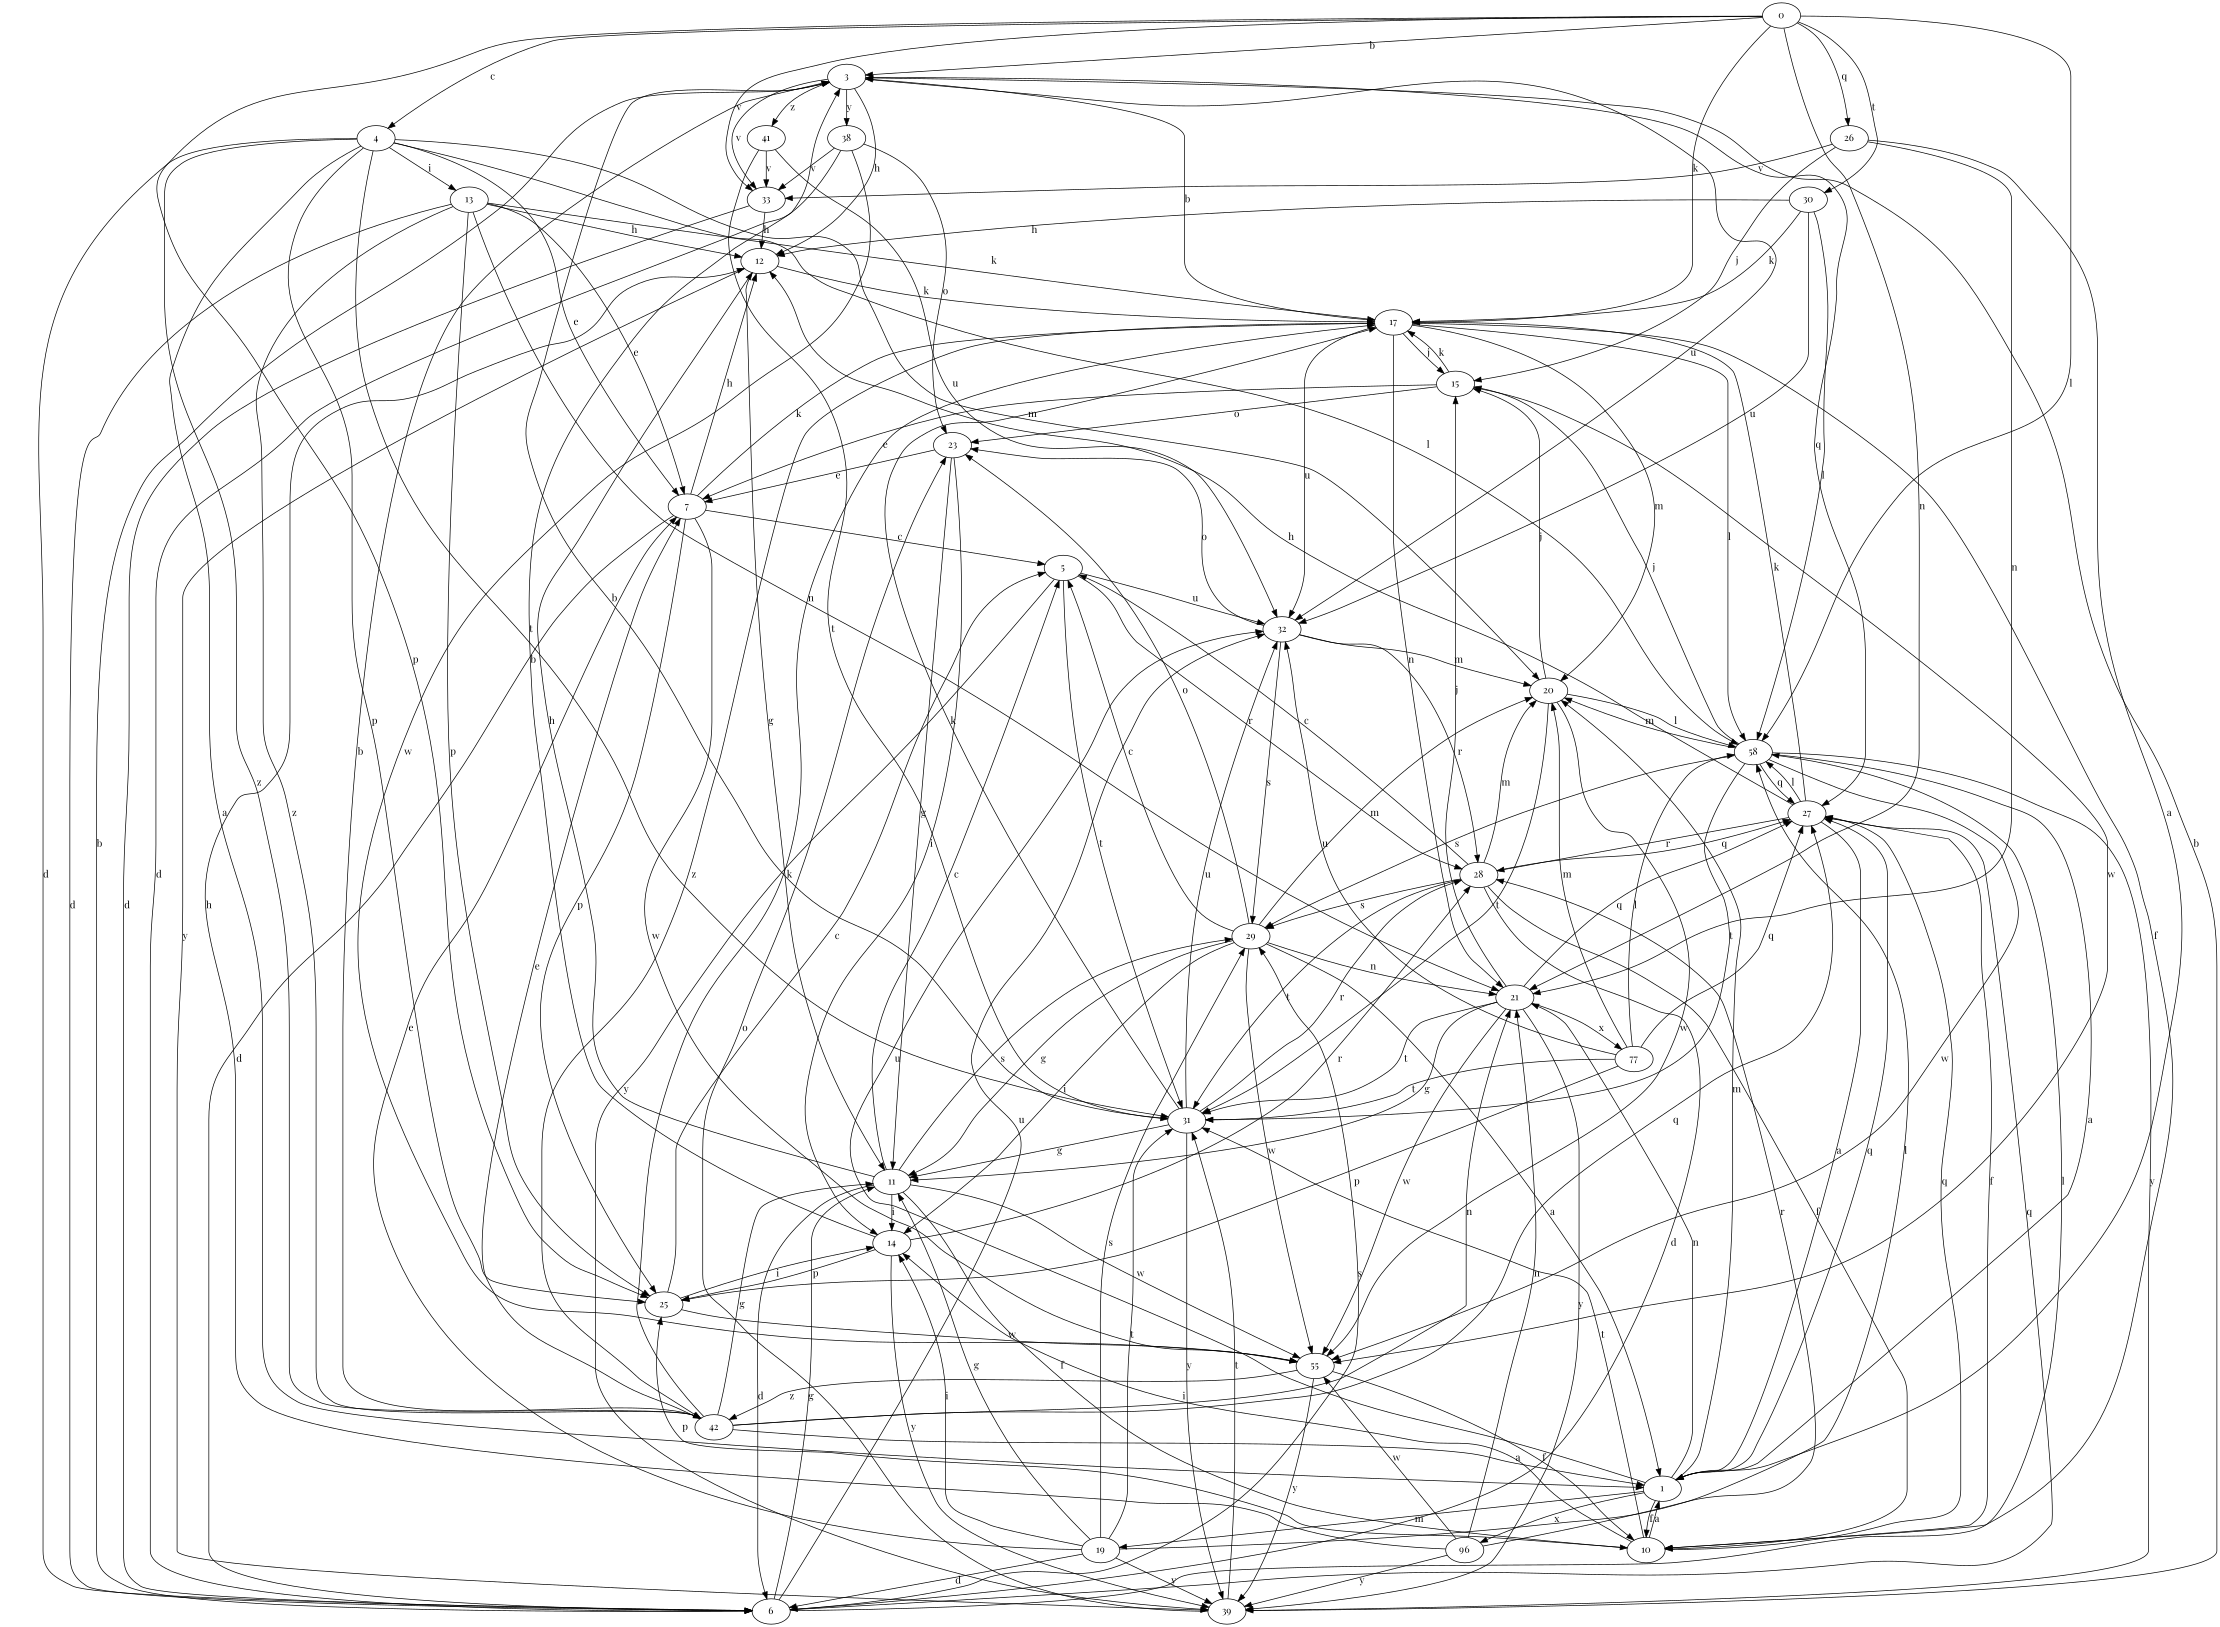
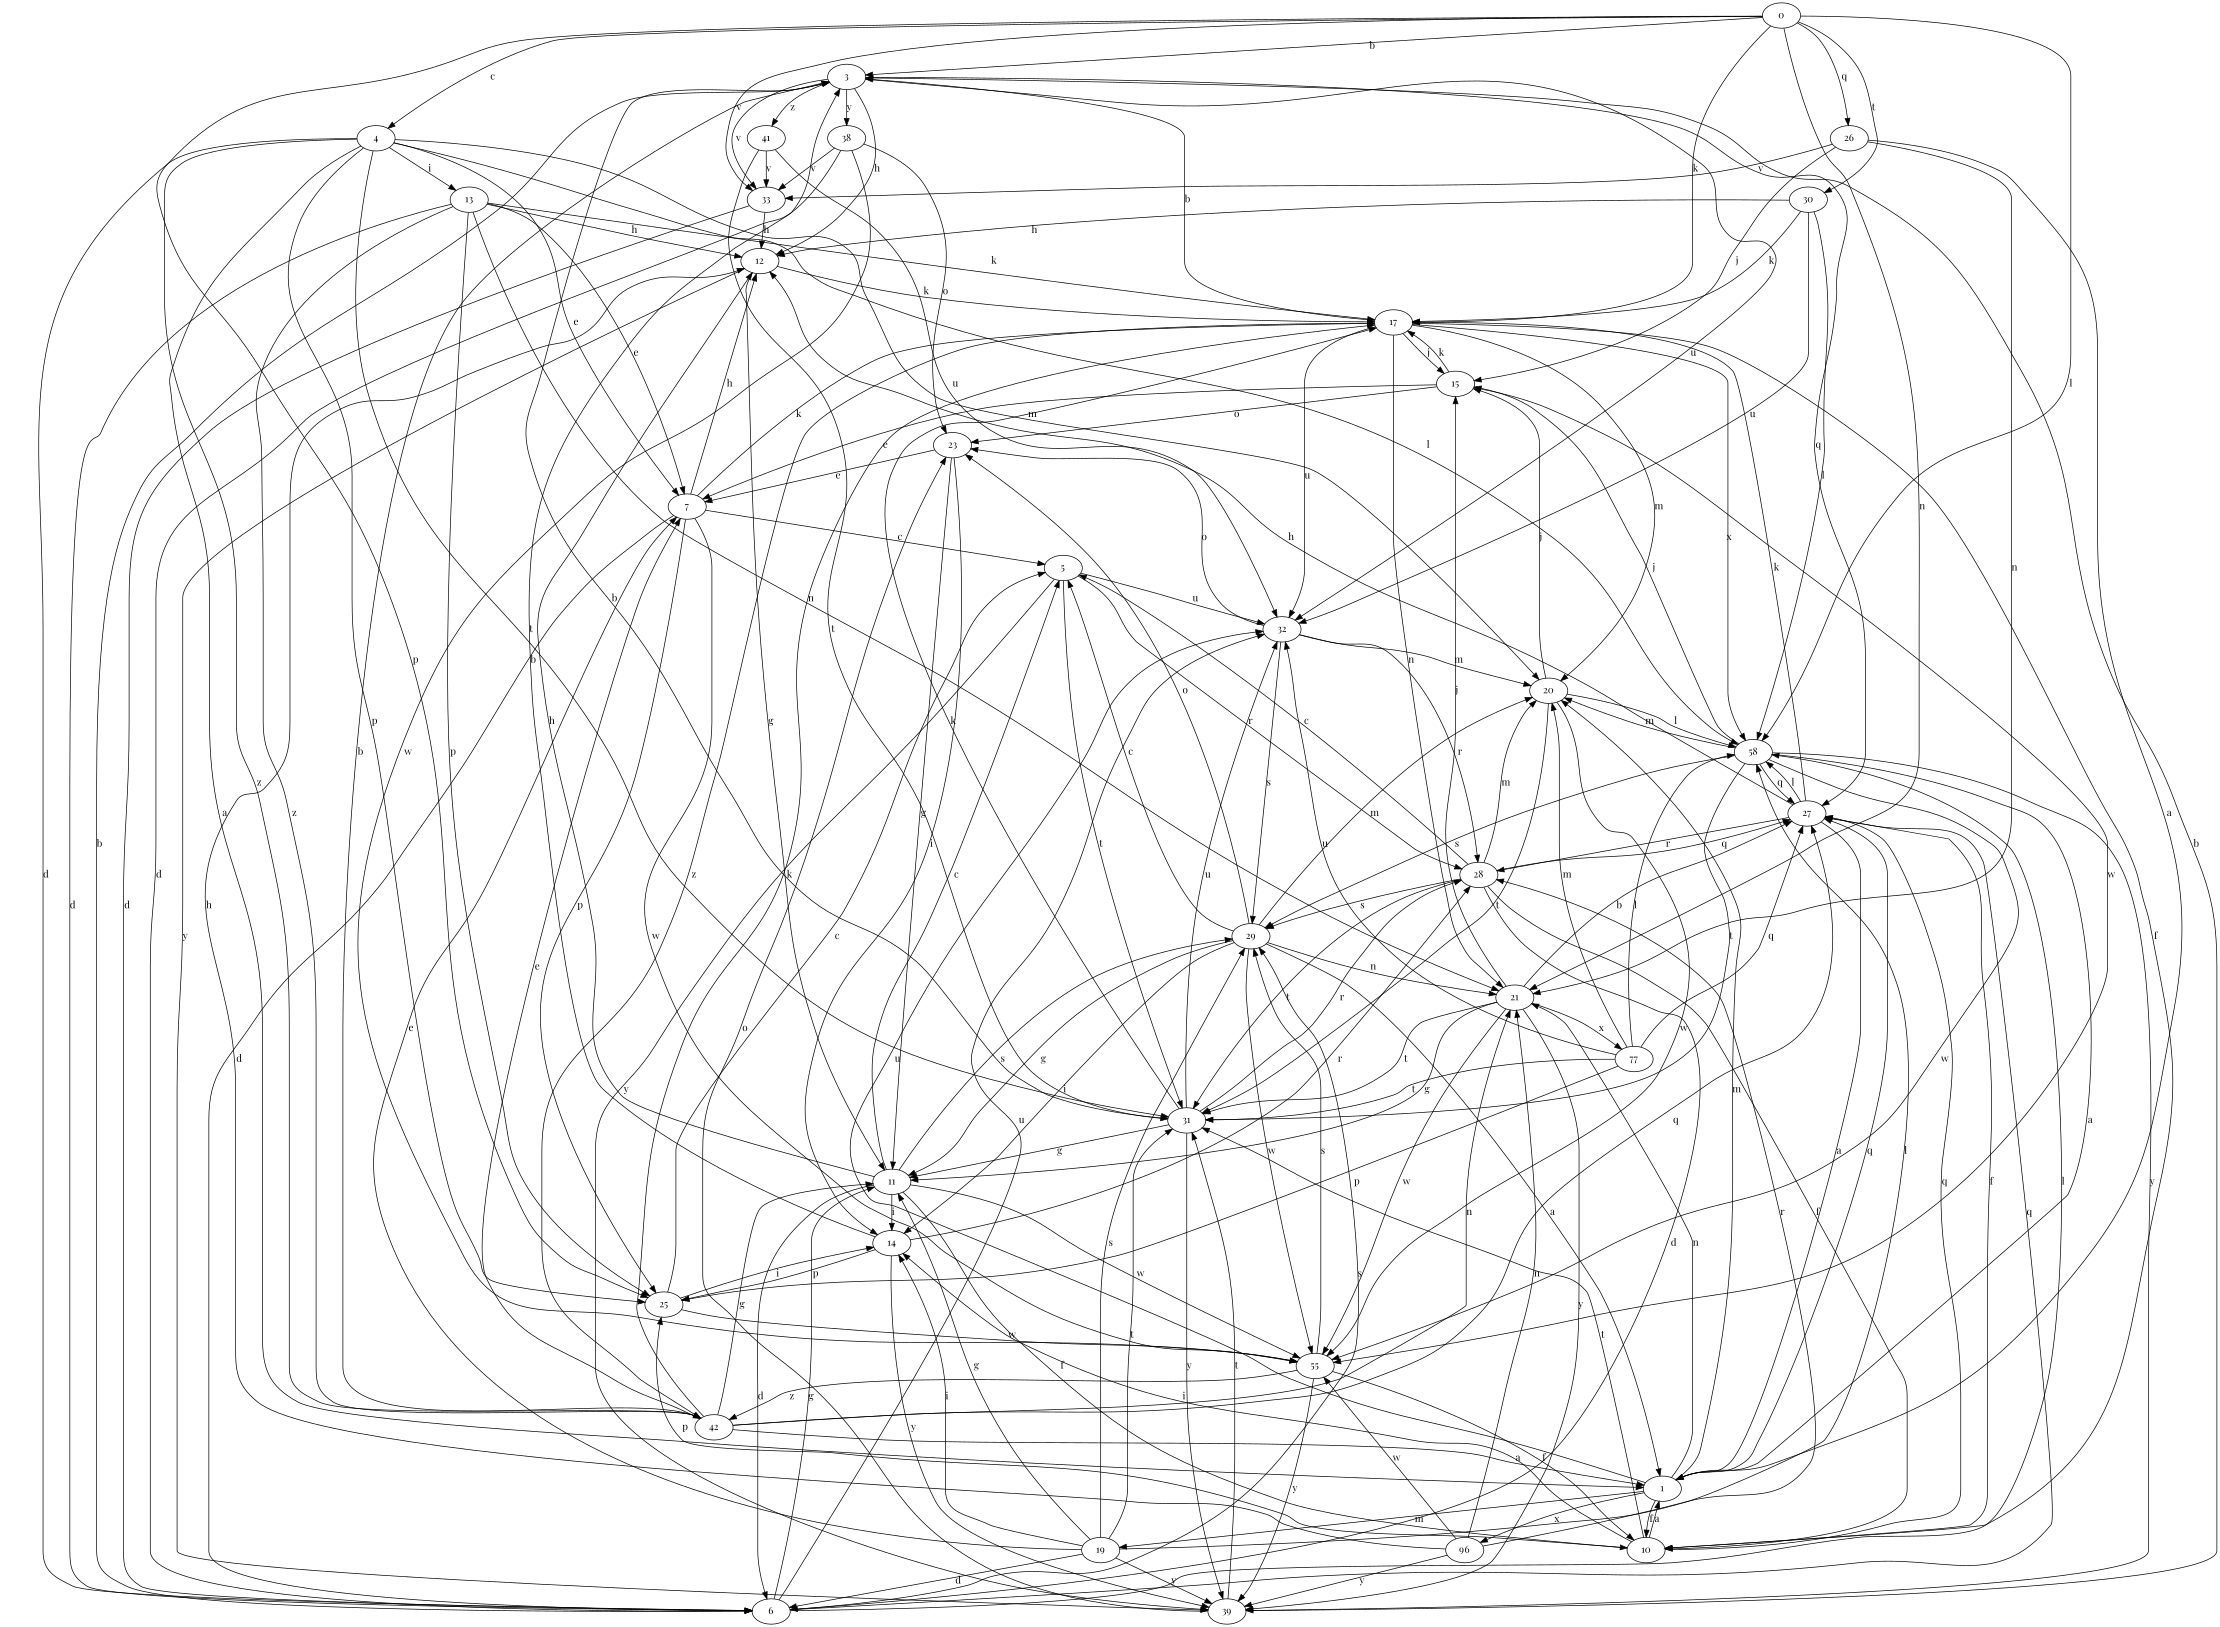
edge "17" -> "58": label "l" -> "x"
edge "21" -> "27": label "q" -> "b"
edge "55" -> "29": added, label "s"
